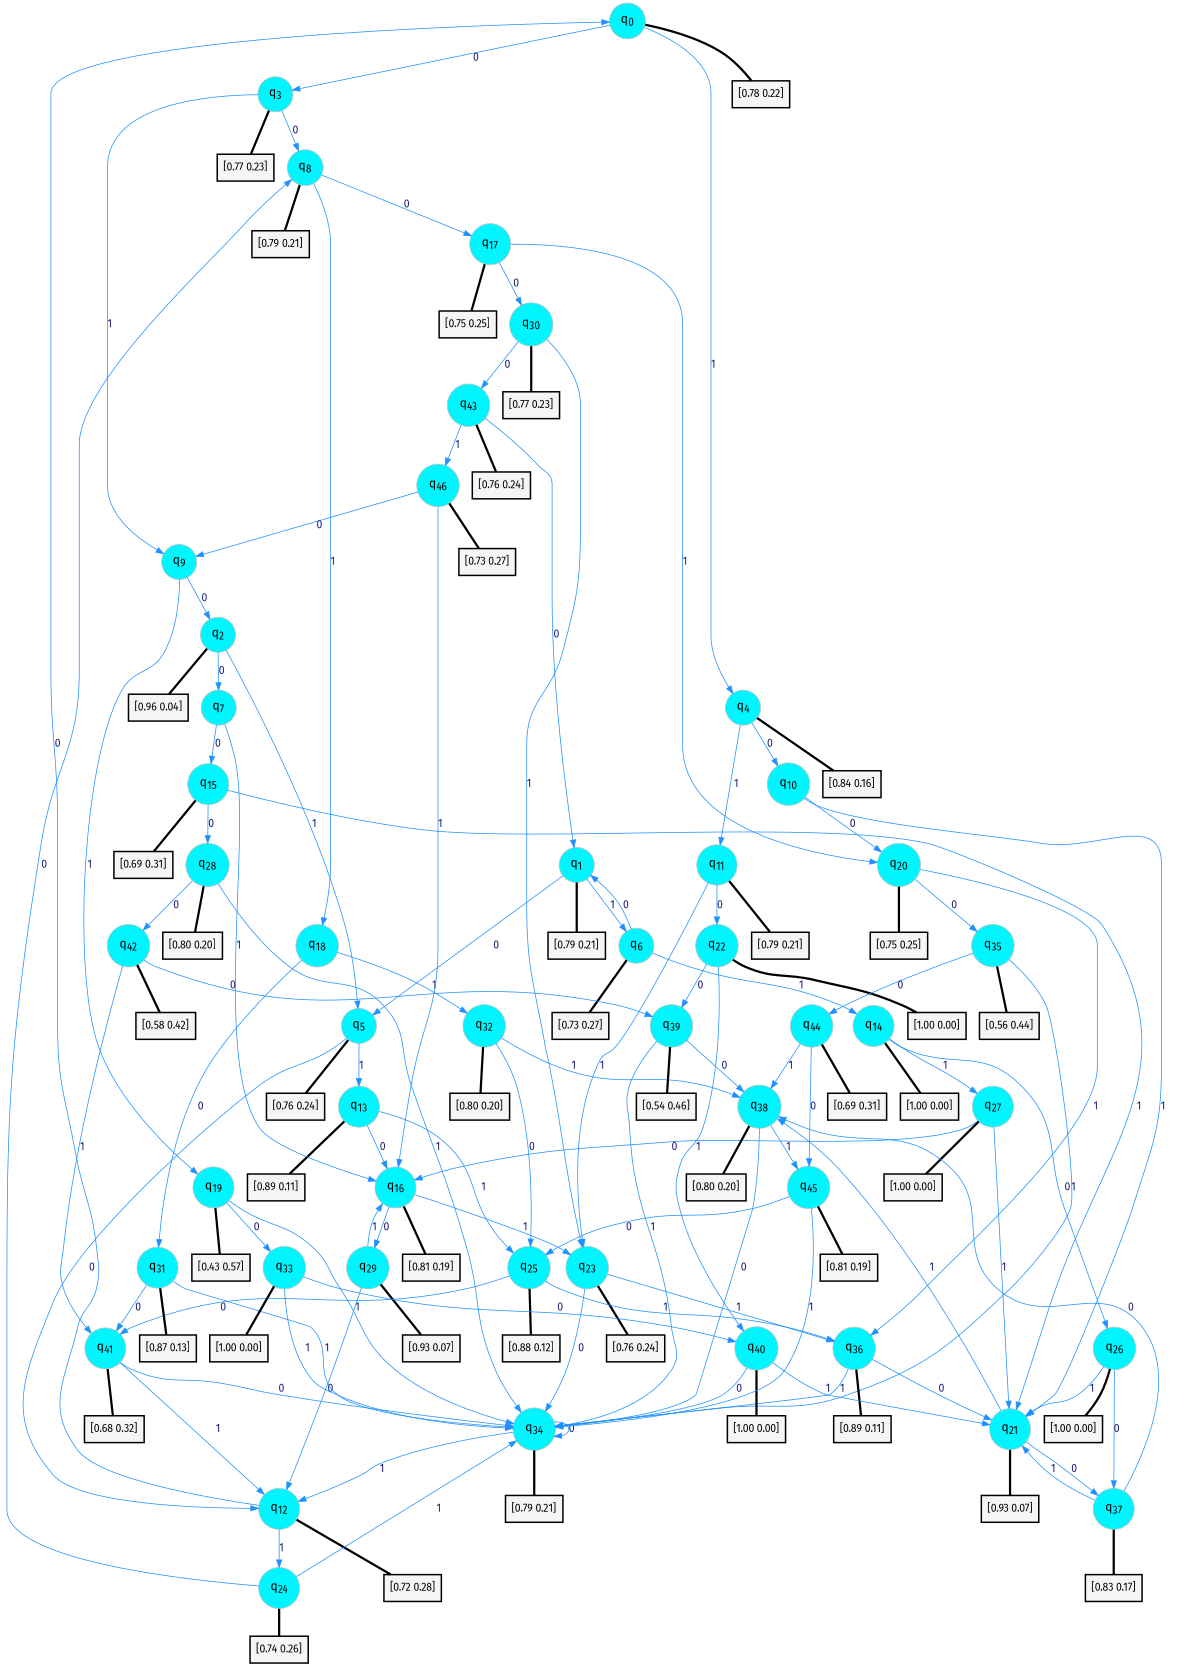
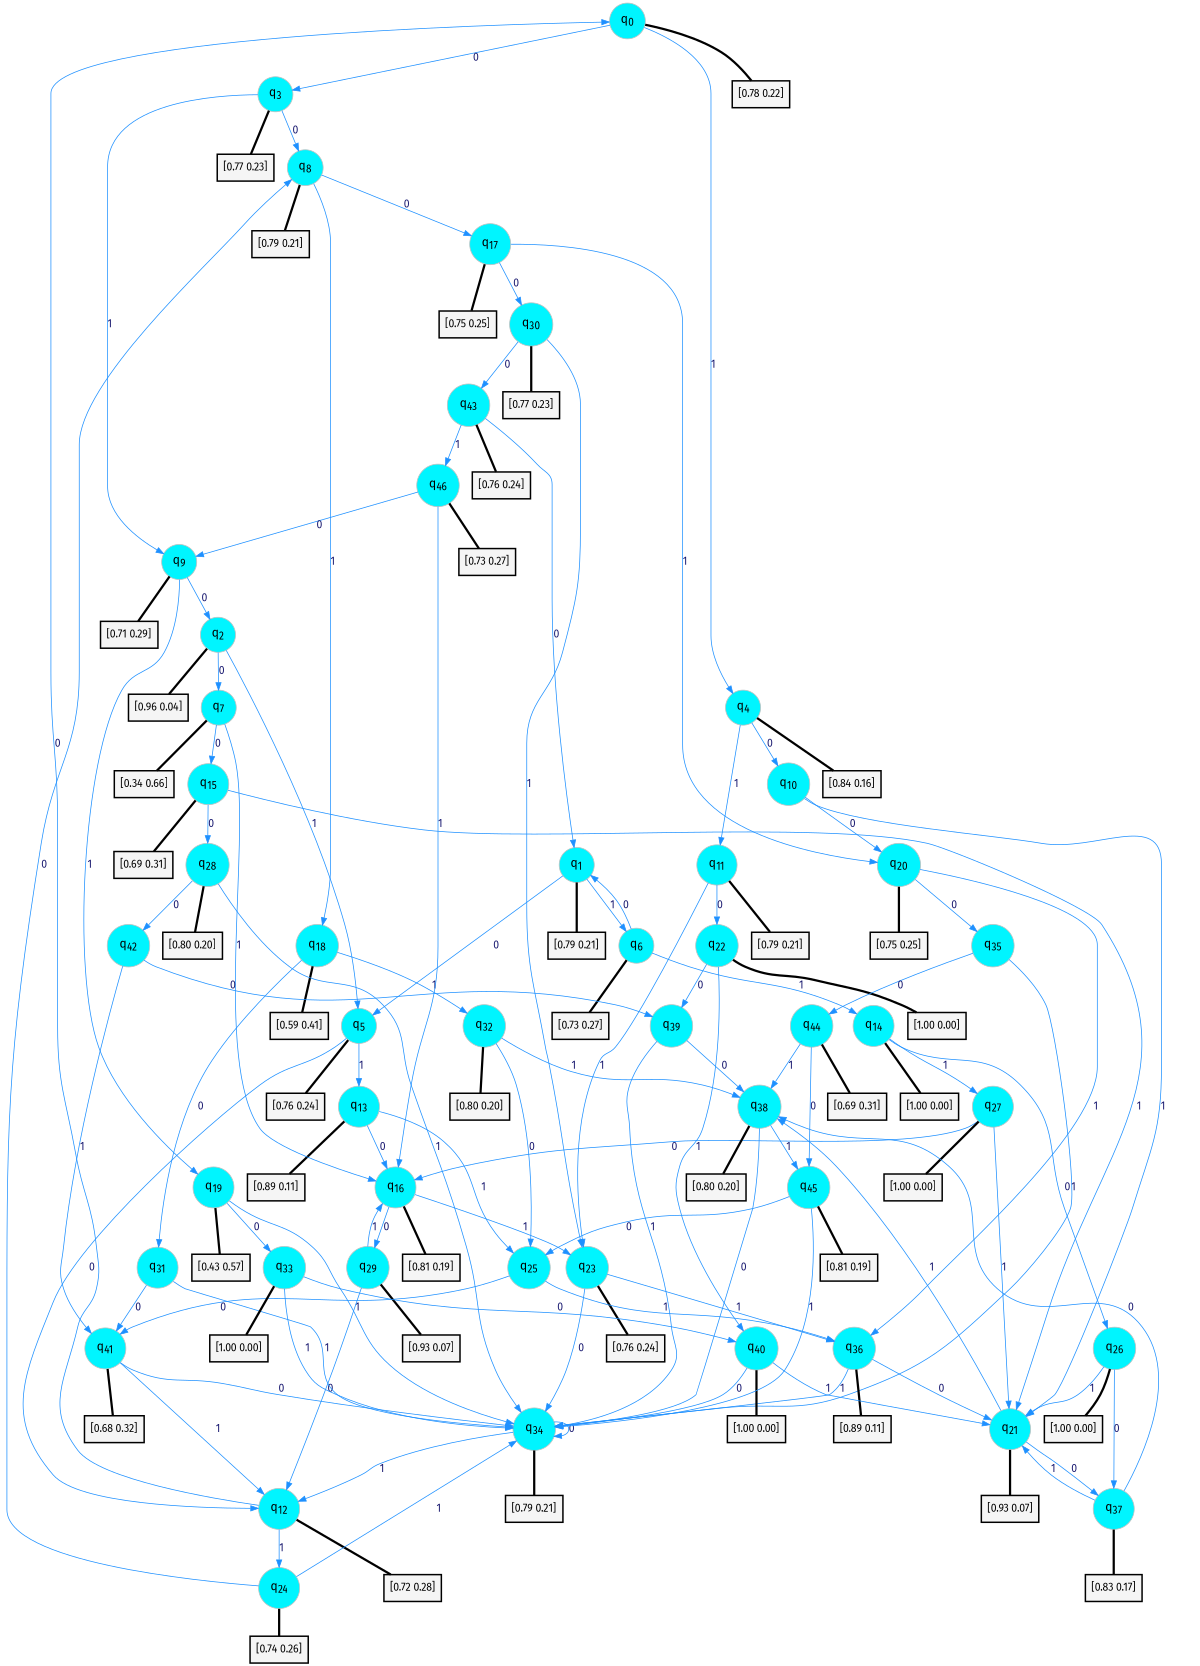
node "[0.71 0.29]": added
node "[0.34 0.66]": added
node "[0.58 0.42]": removed
node "[0.59 0.41]": added
node "[0.56 0.44]": removed
node "[0.54 0.46]": removed
node "[0.87 0.13]": removed
node "[0.88 0.12]": removed
